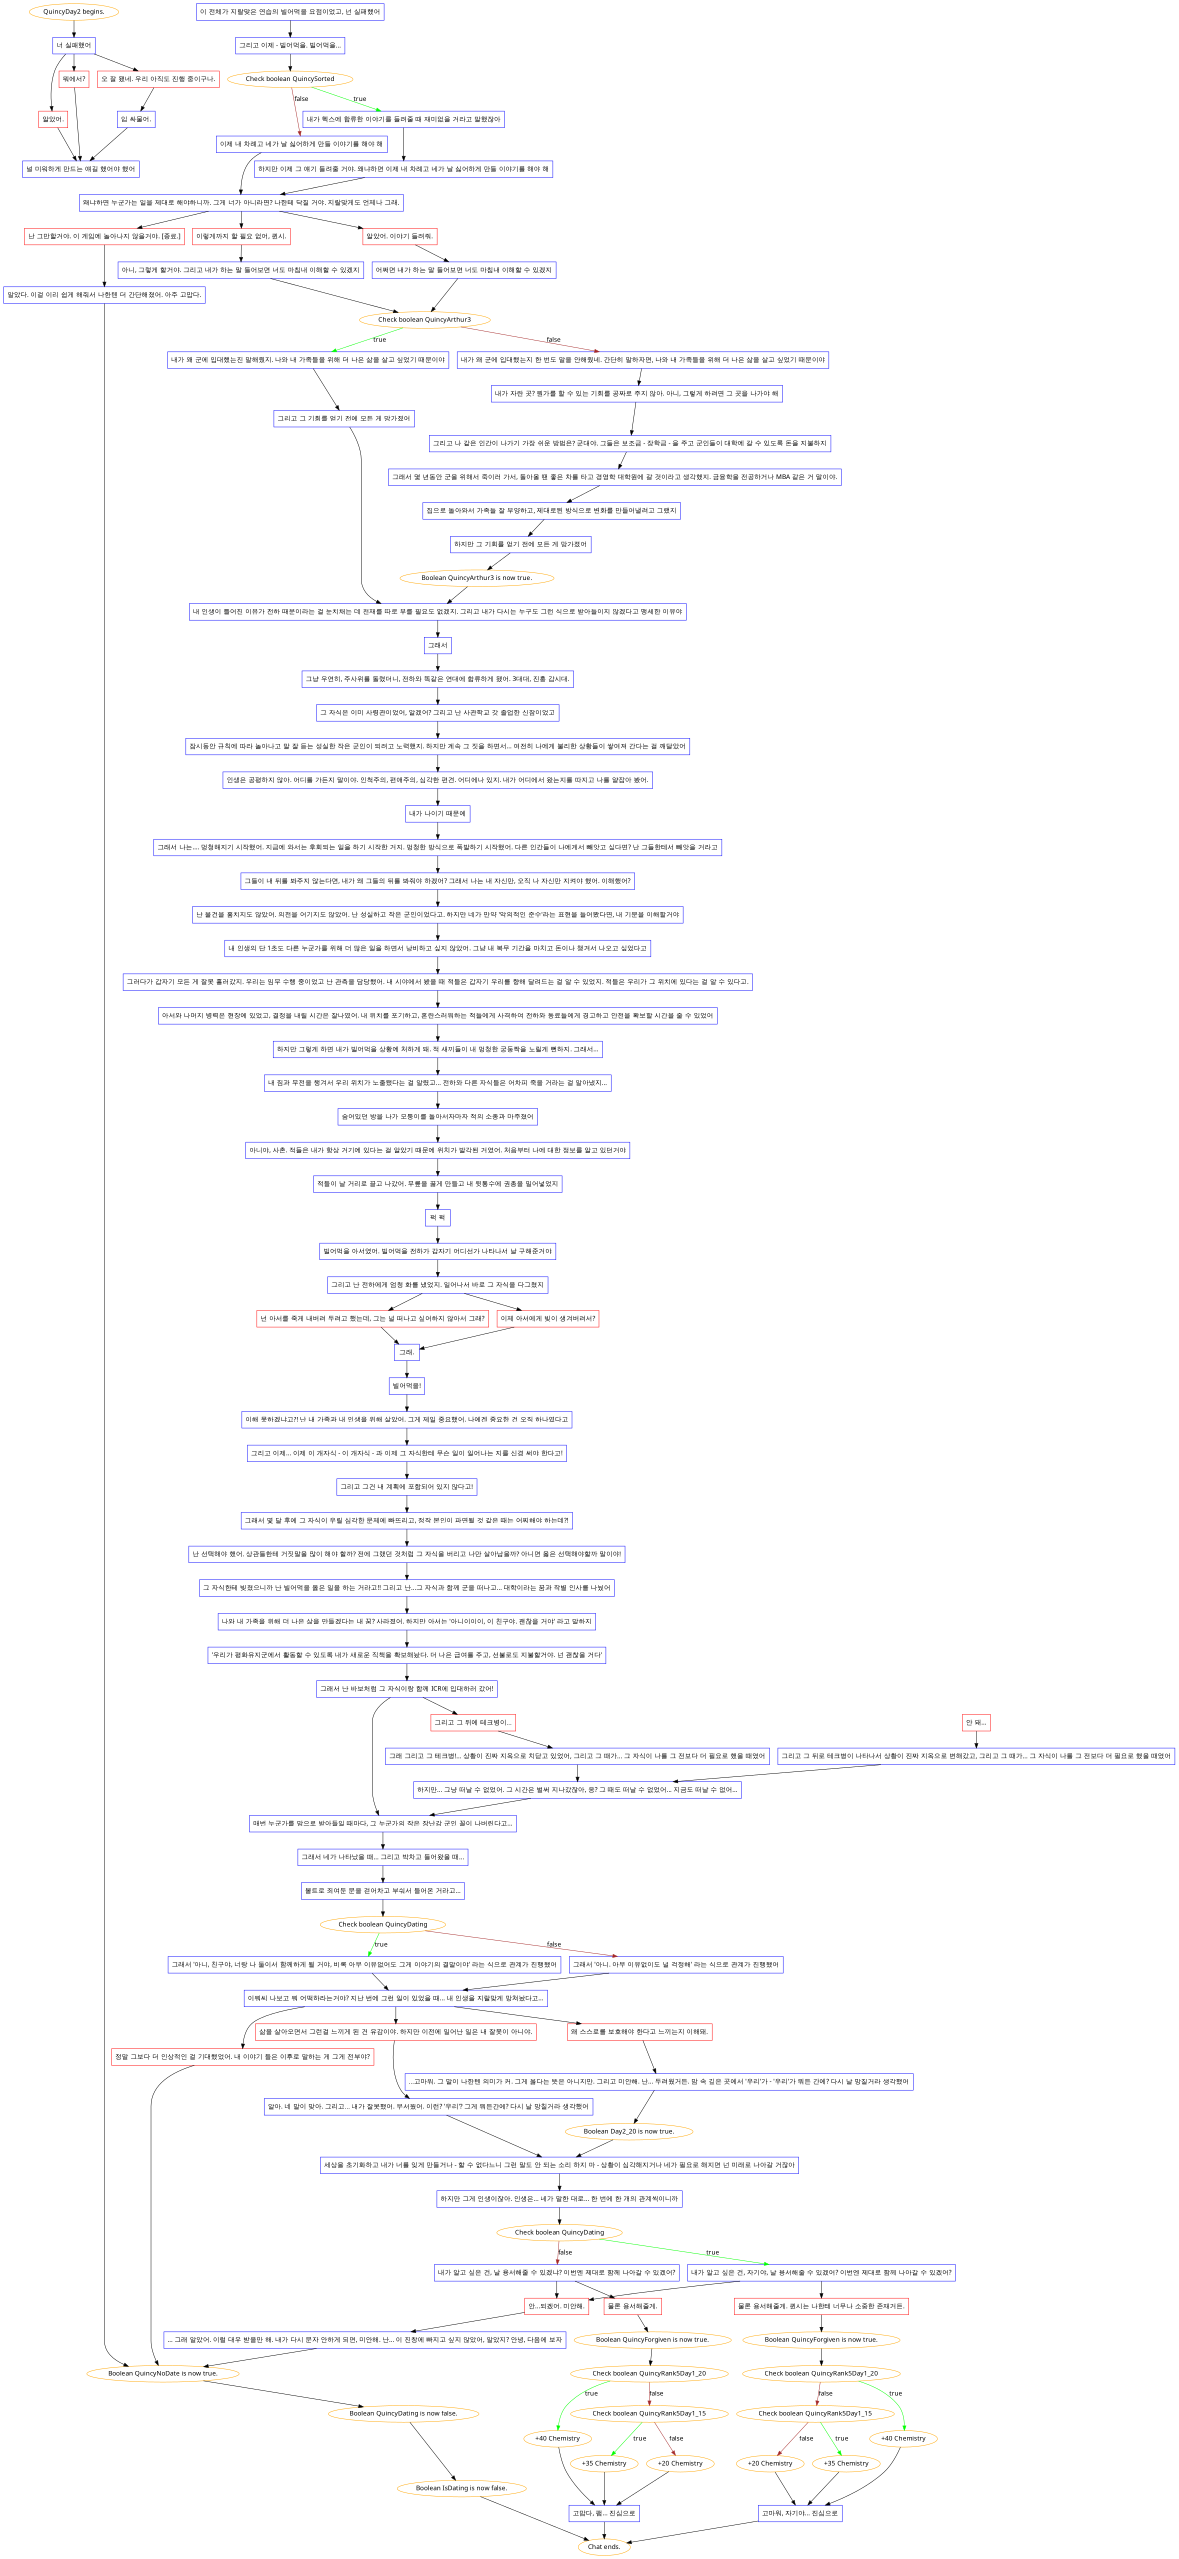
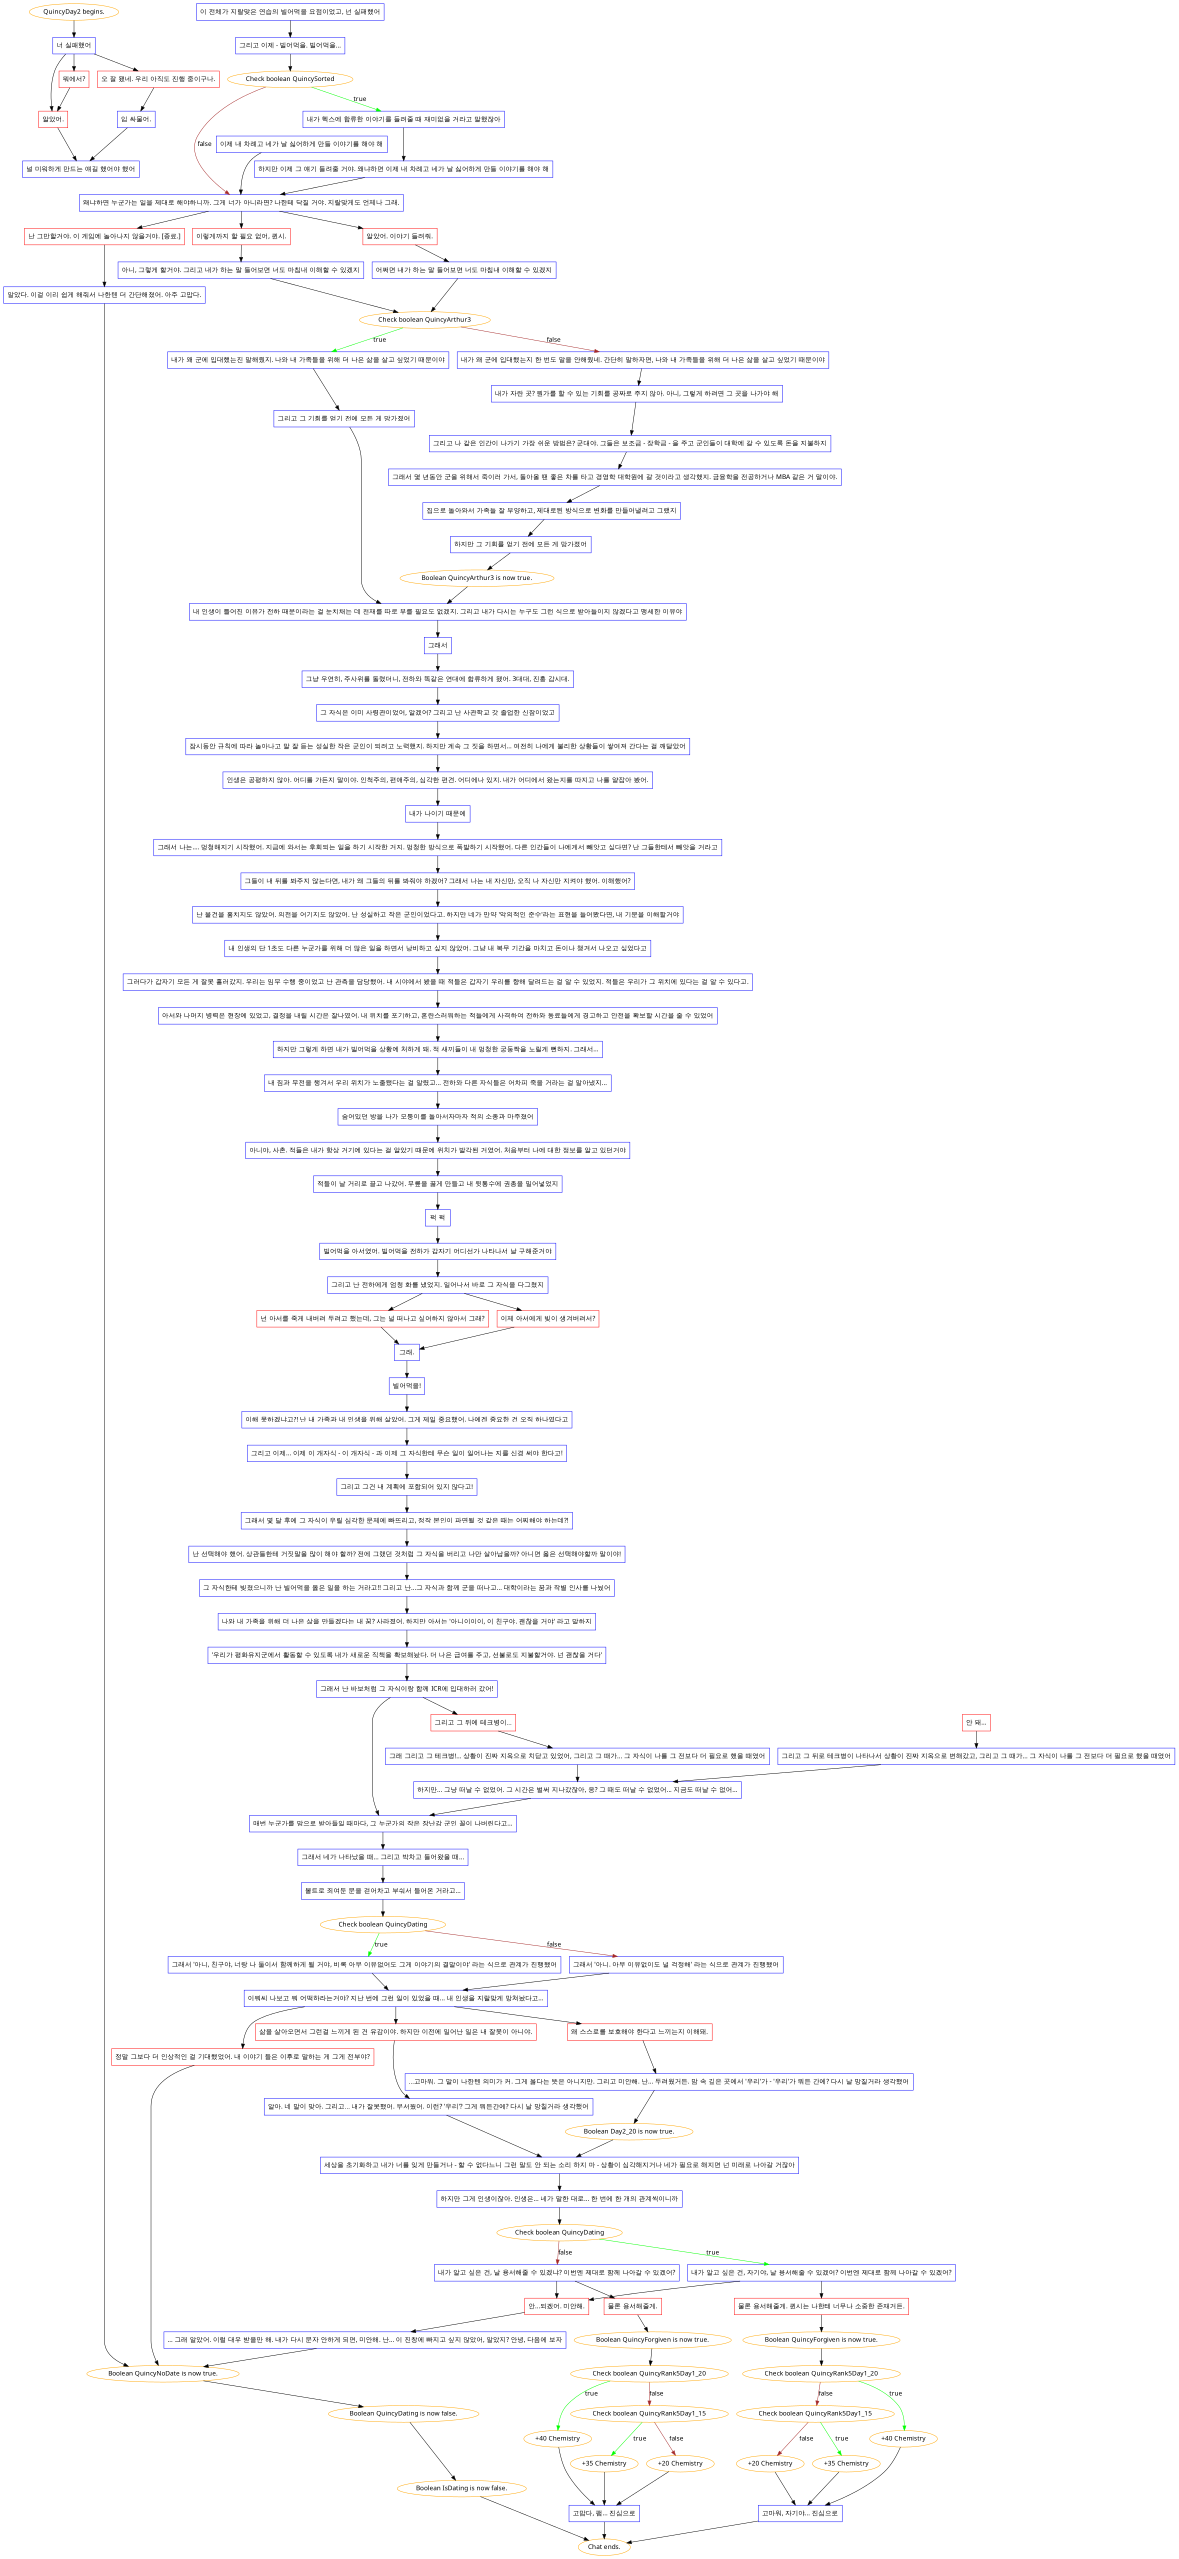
edge "Check boolean QuincySorted" -> "이제 내 차례고 네가 날 싫어하게 만들 이야기를 해야 해": now "Check boolean QuincySorted" -> "왜냐하면 누군가는 일을 제대로 해야하니까. 그게 너가 아니라면? 나한테 닥칠 거야. 지랄맞게도 언제나 그래."
edge "뭐에서?" -> "널 미워하게 만드는 얘길 했어야 했어": now "뭐에서?" -> "알았어."
